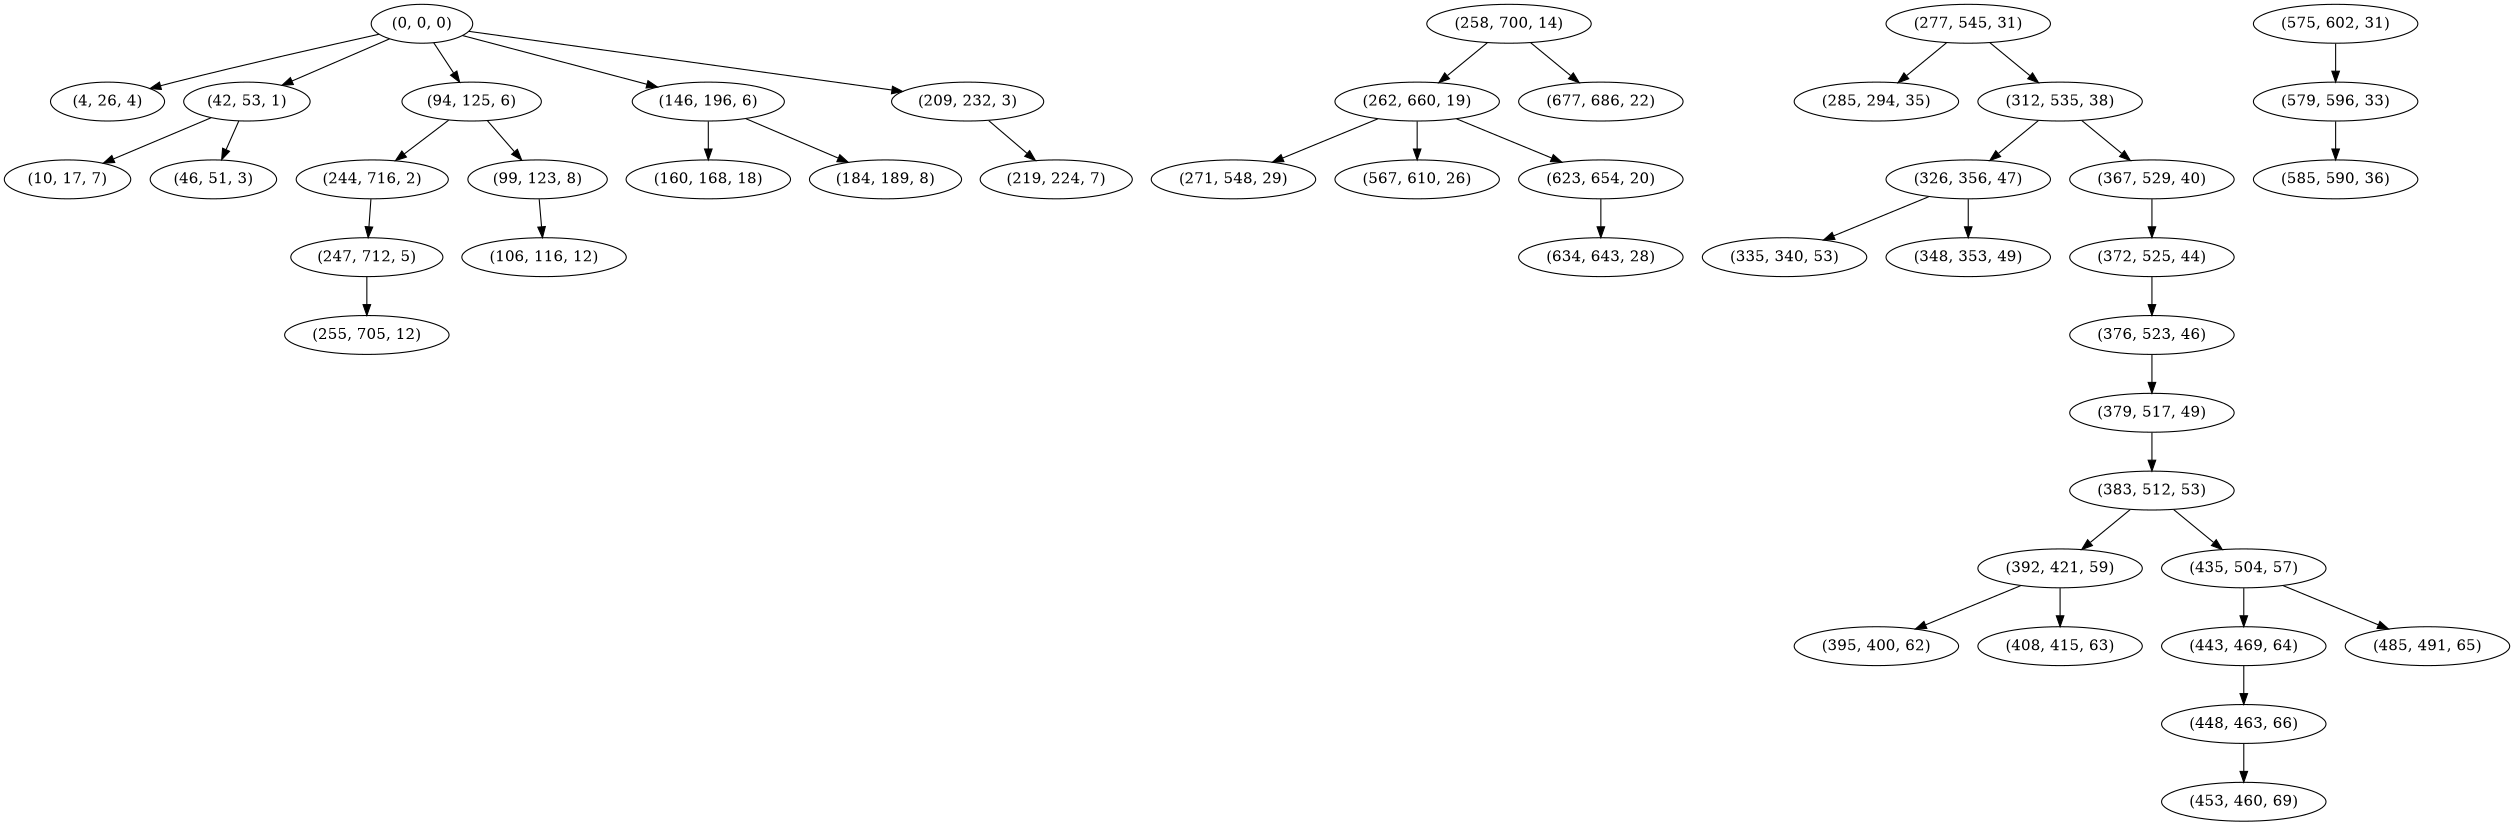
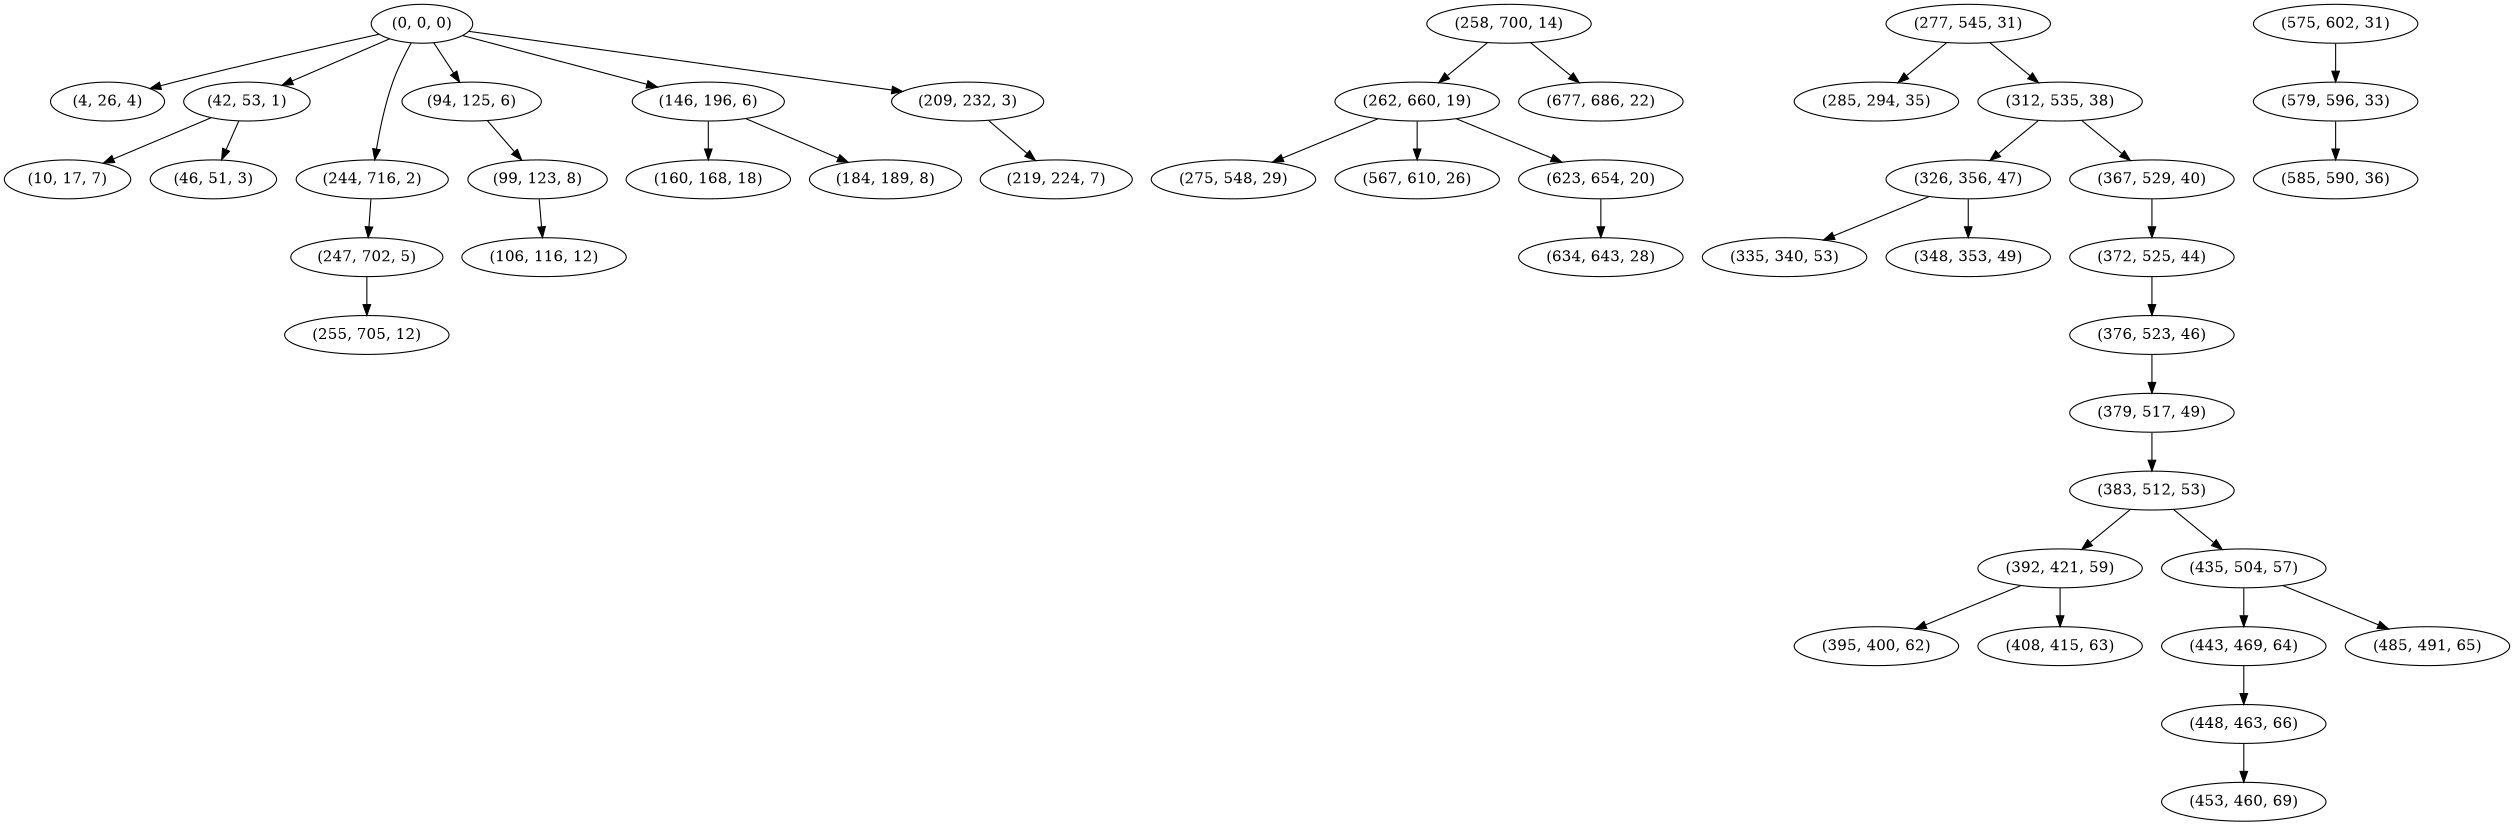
edge "(94, 125, 6)" -> "(244, 716, 2)": now "(0, 0, 0)" -> "(244, 716, 2)"
node "(271, 548, 29)": label "(271, 548, 29)" -> "(275, 548, 29)"
node "(247, 712, 5)": label "(247, 712, 5)" -> "(247, 702, 5)"
